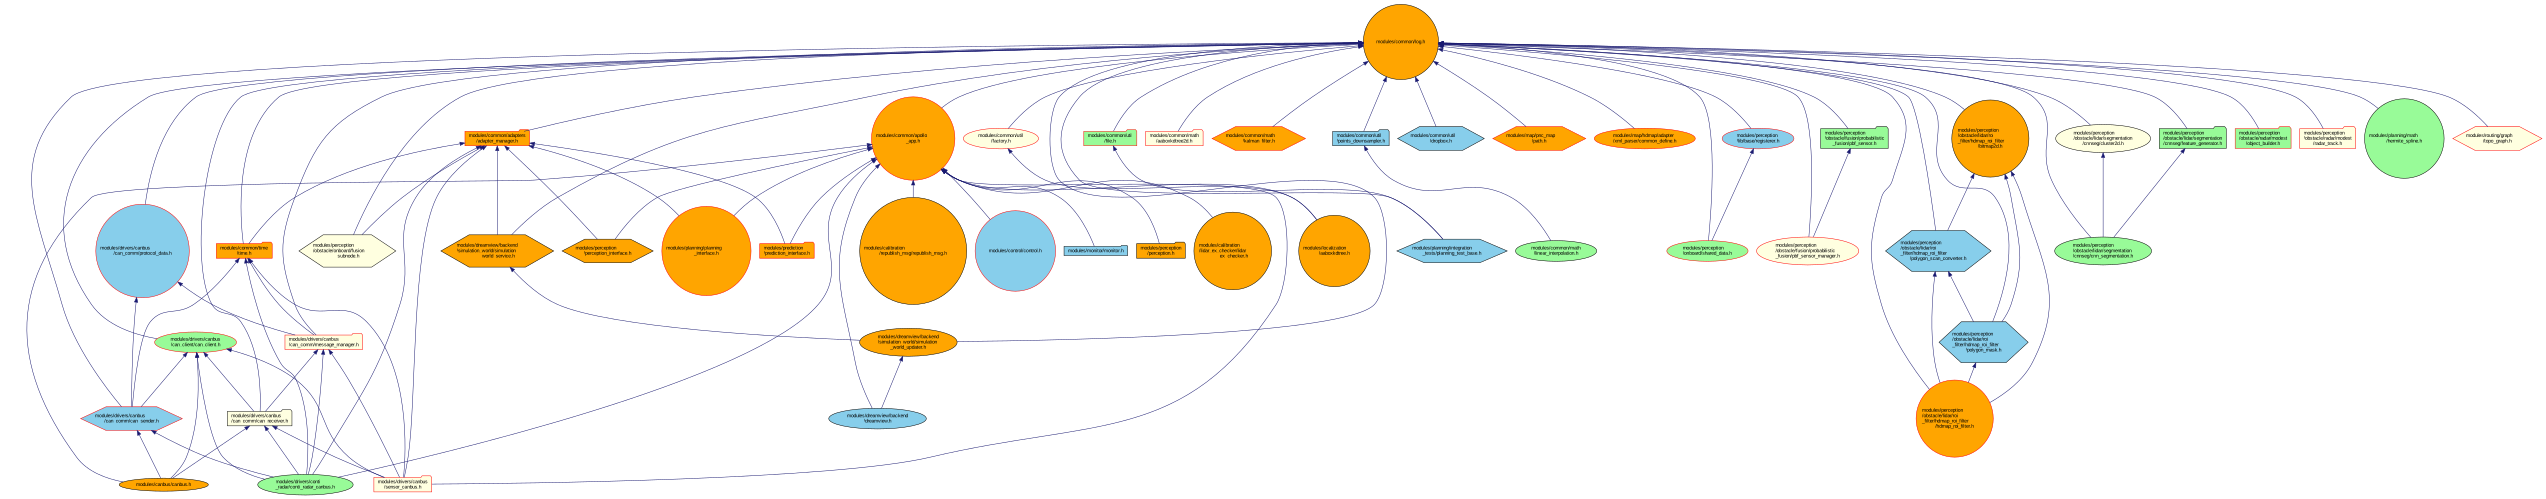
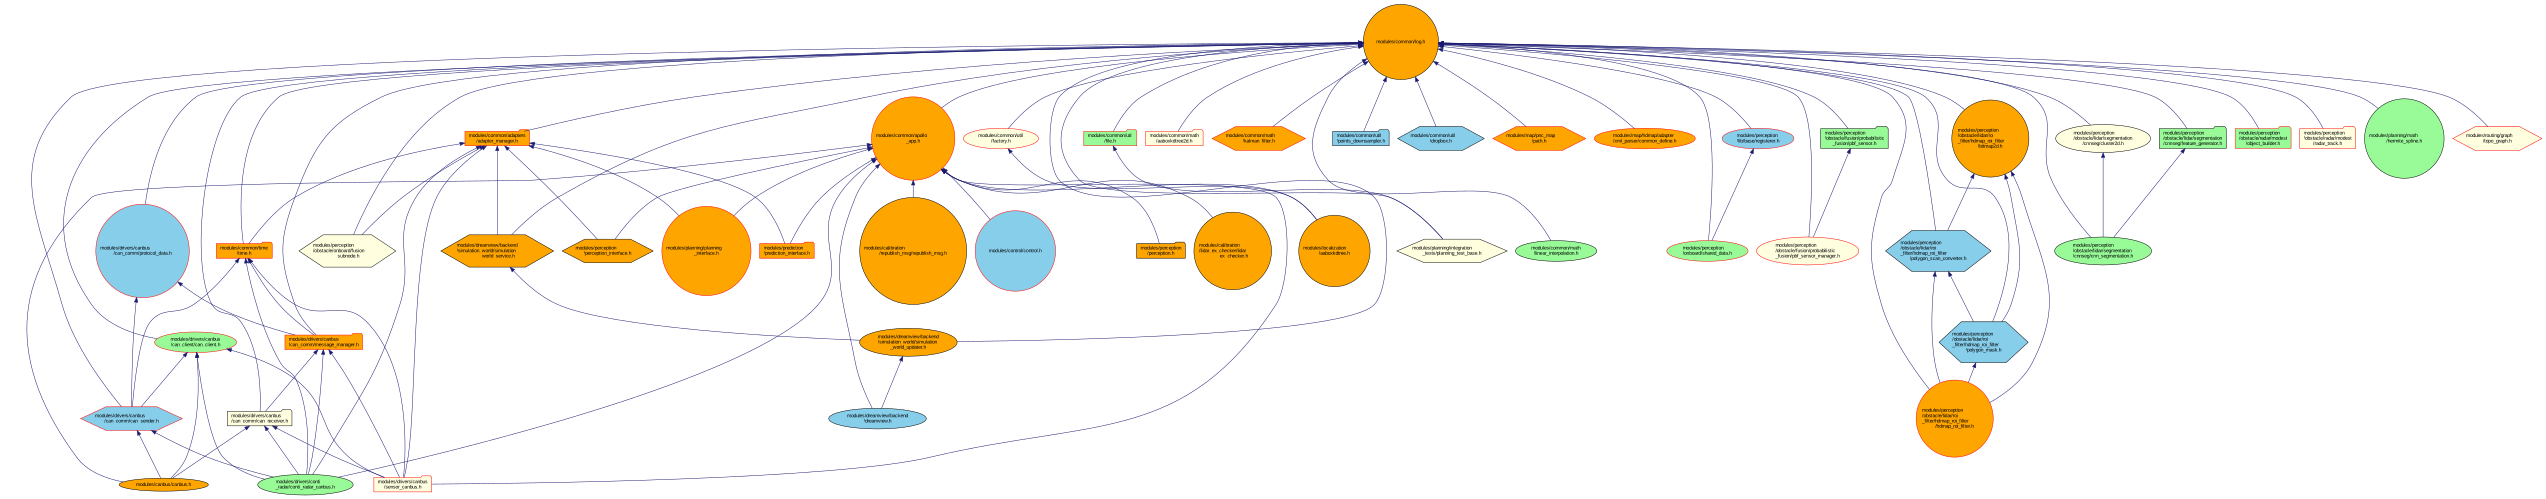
edge "modules/common/math /linear_interpolation.h" -> "modules/common/util /points_downsampler.h": now "modules/common/math /linear_interpolation.h" -> "modules/common/log.h"
node "modules/monitor/monitor.h": removed
node "modules/planning/integration _tests/planning_test_base.h": fillcolor skyblue -> lightyellow
node "modules/drivers/canbus /can_comm/message_manager.h": fillcolor lightyellow -> orange
edge "modules/drivers/canbus /can_comm/can_receiver.h" -> "modules/drivers/canbus /can_client/can_client.h": removed
